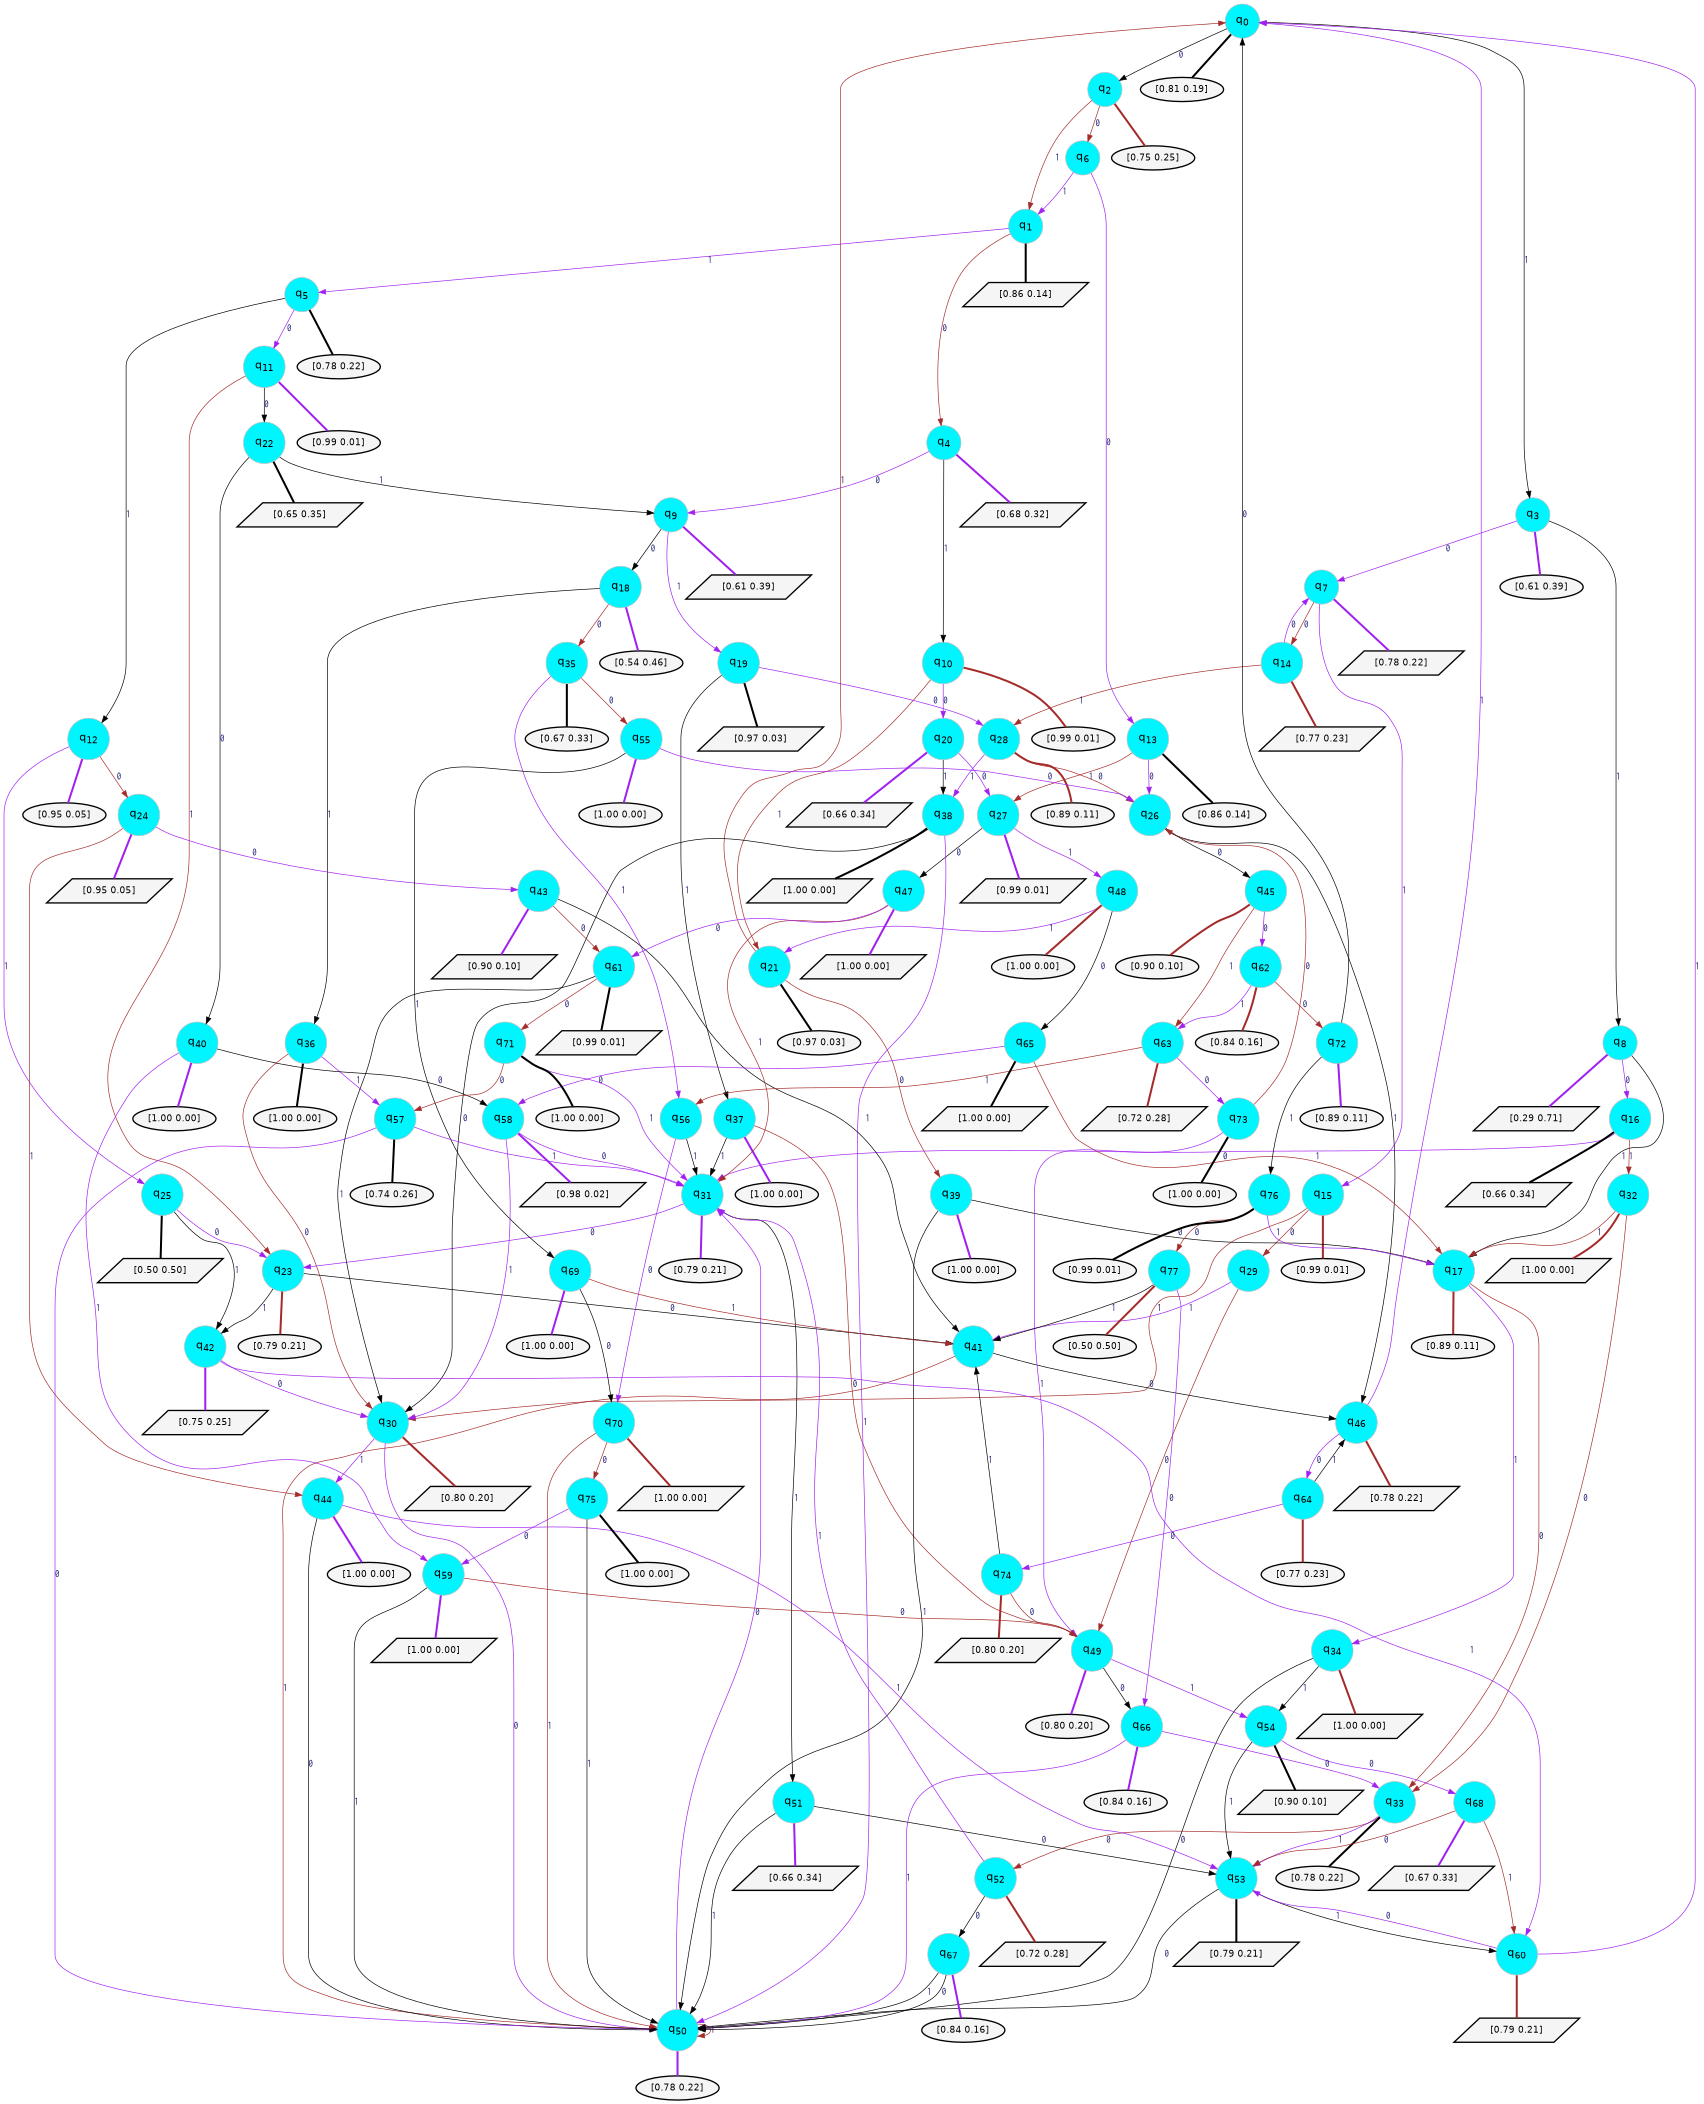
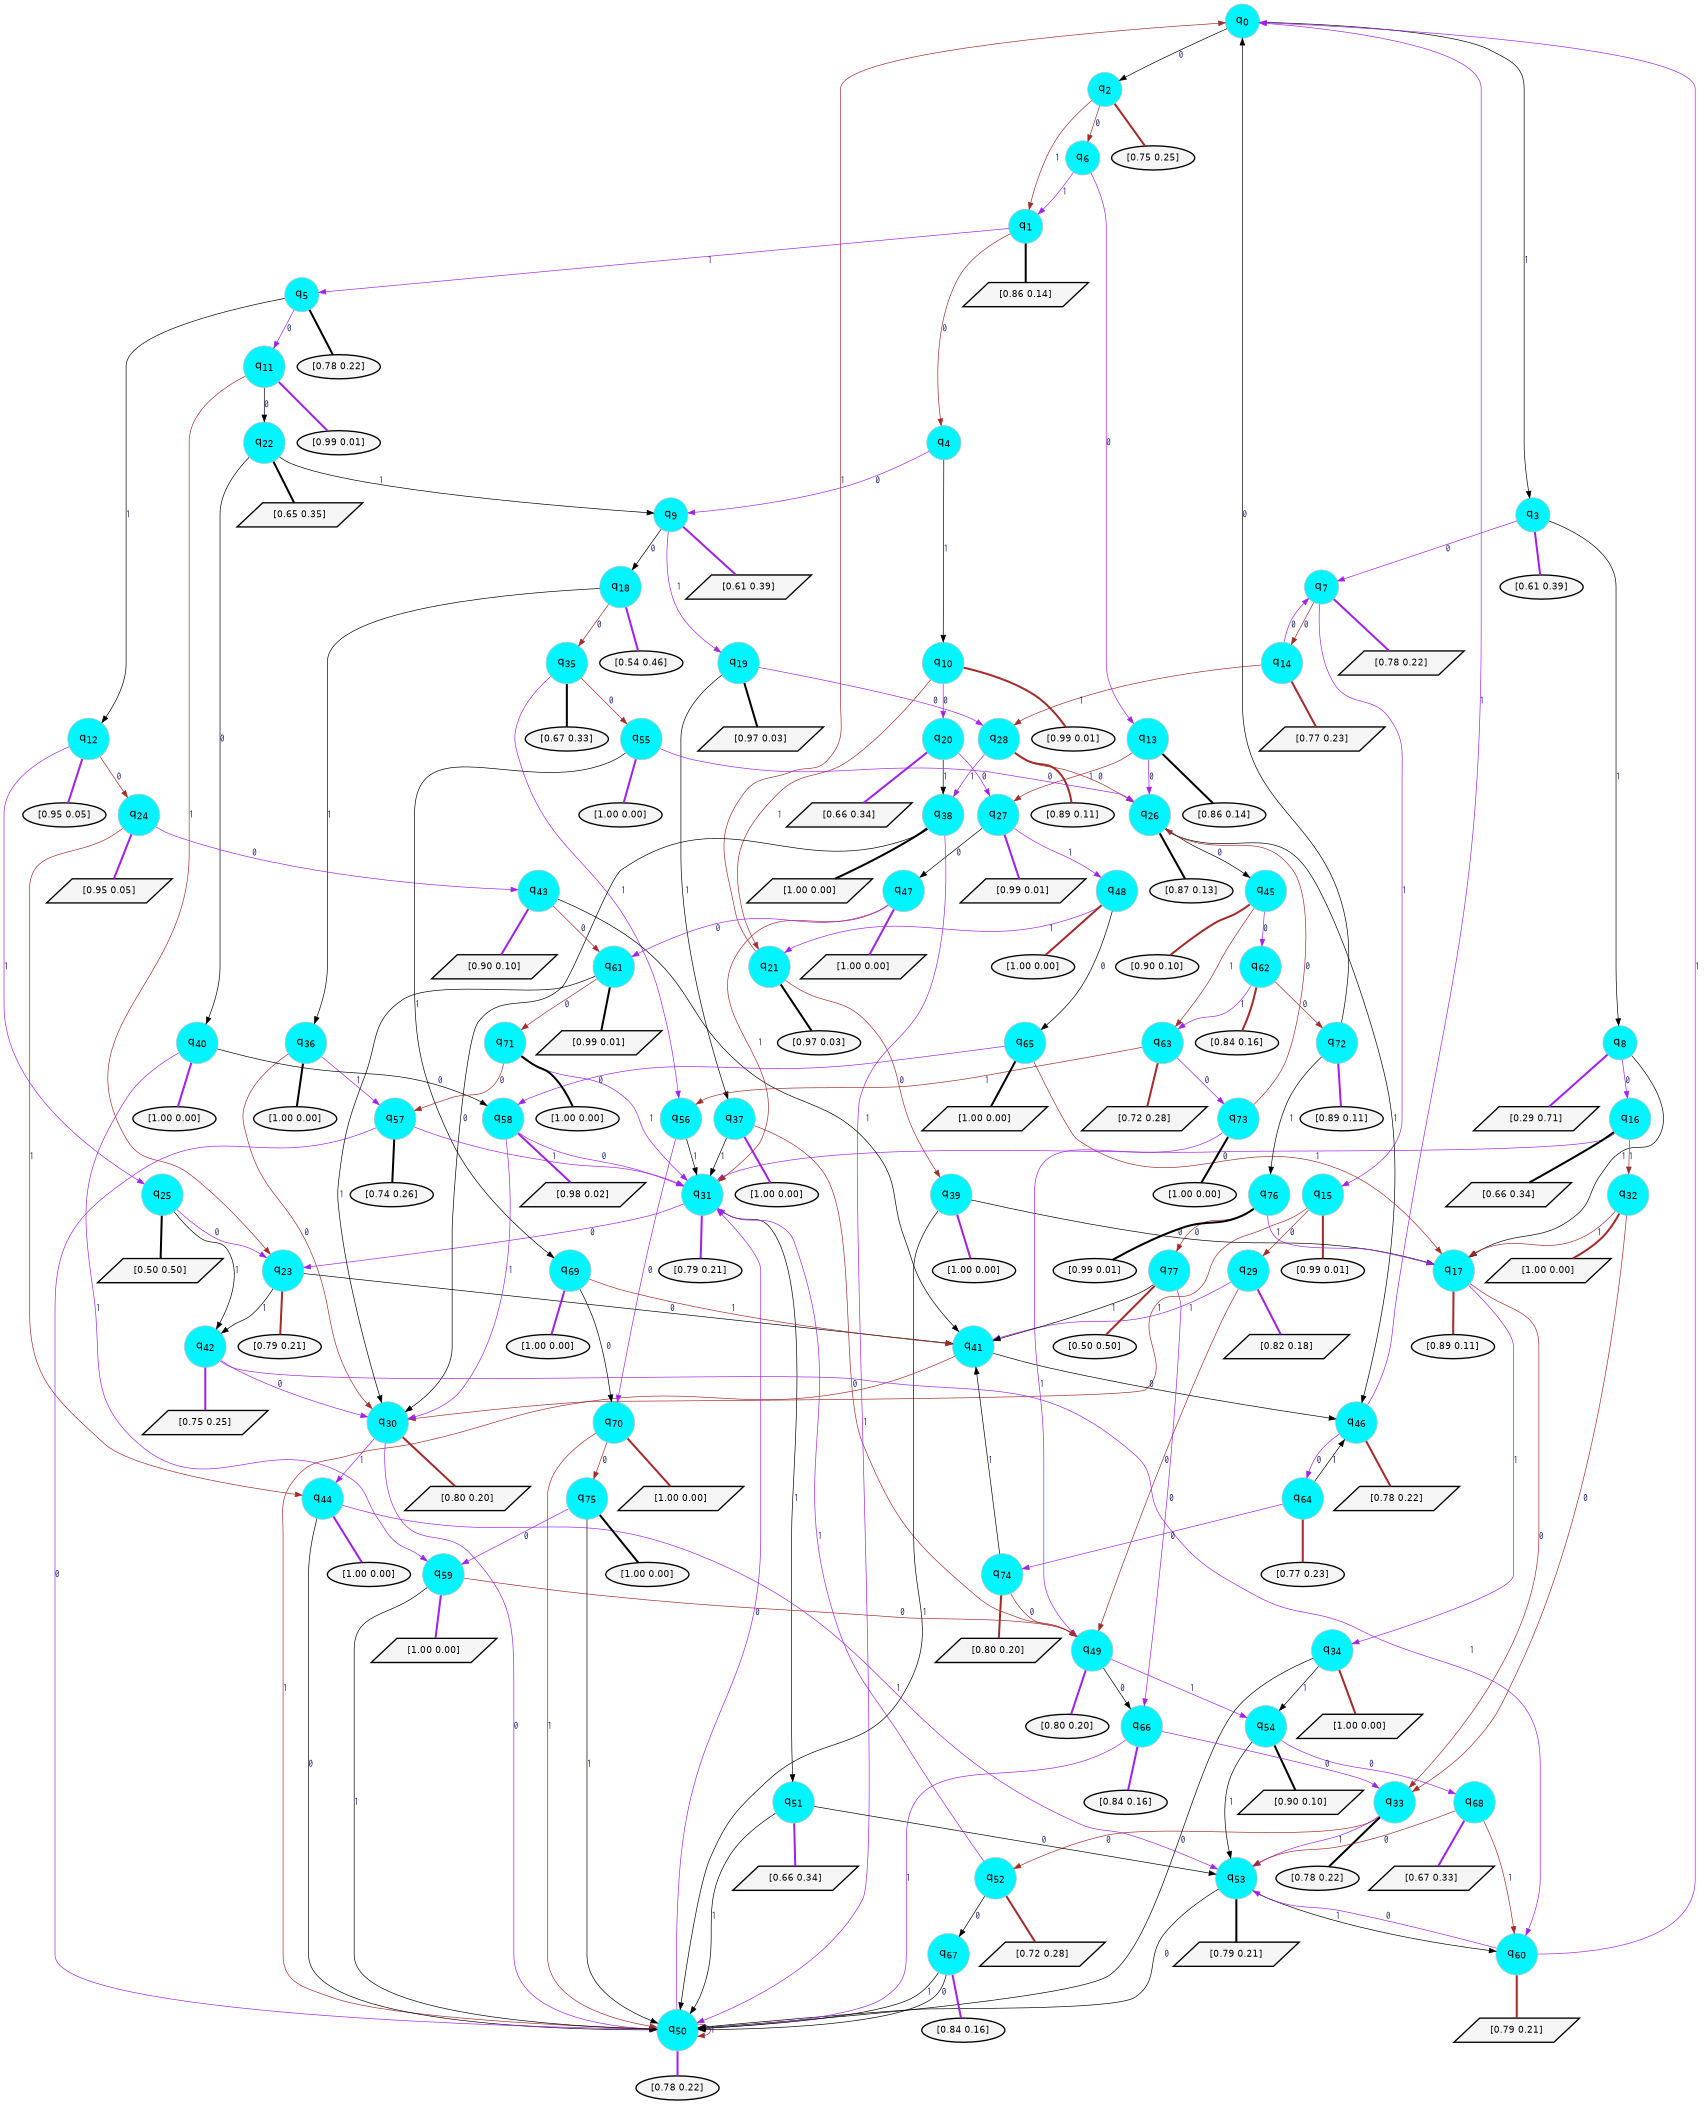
node "[0.81 0.19]": removed
node "[0.68 0.32]": removed
node "[0.87 0.13]": added
node "[0.82 0.18]": added
